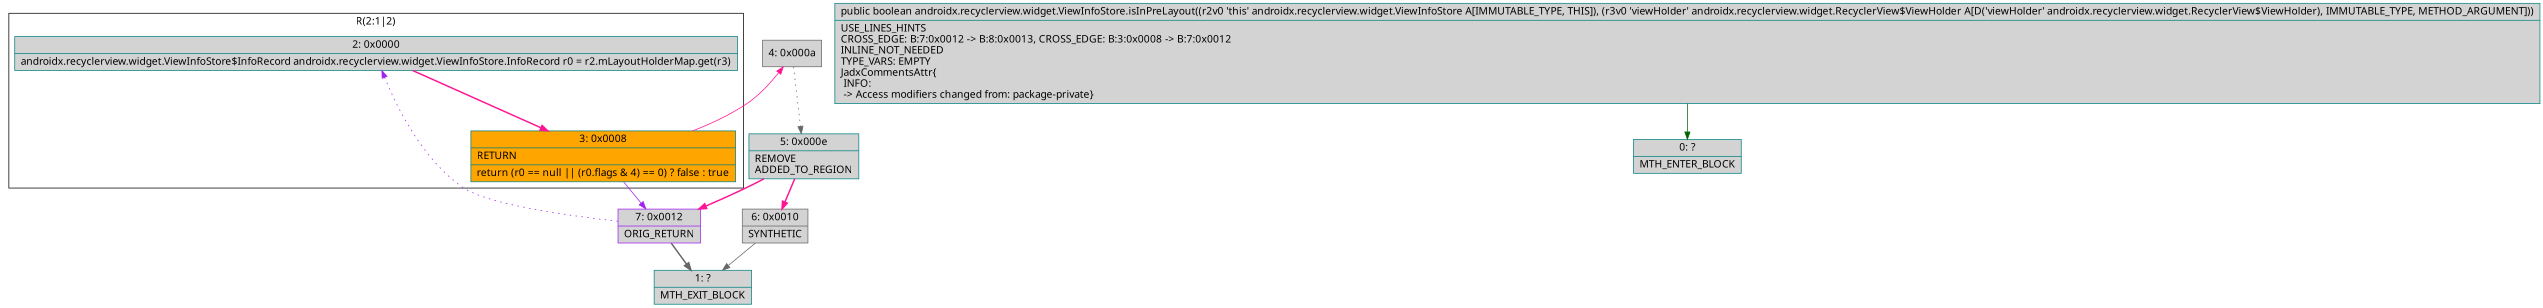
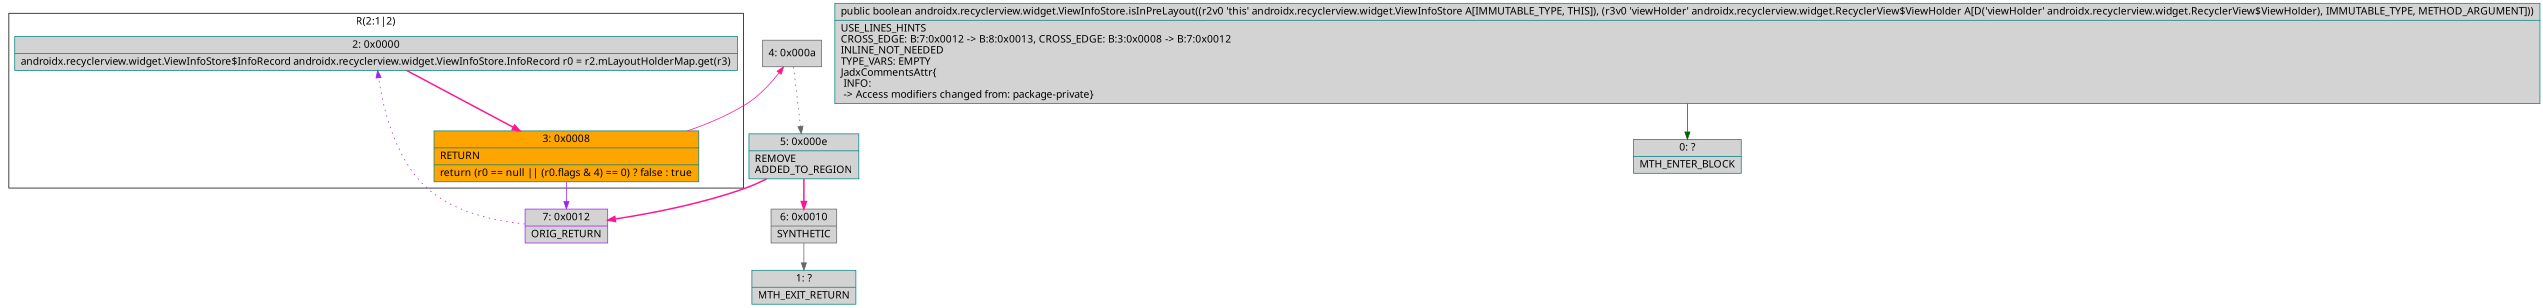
edge "7: 0x0012" -> "1: ?": removed
node "1: ?": text "MTH_EXIT_BLOCK" -> "MTH_EXIT_RETURN"
